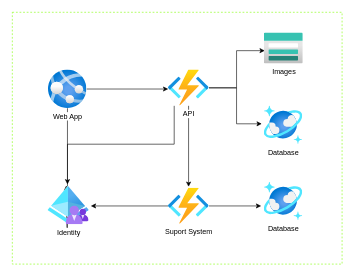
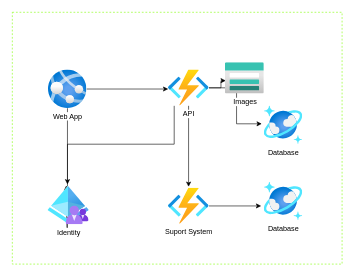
node "Images": moved (284, 48) -> (245, 78)
edge "Suport System" -> "Identity": removed
